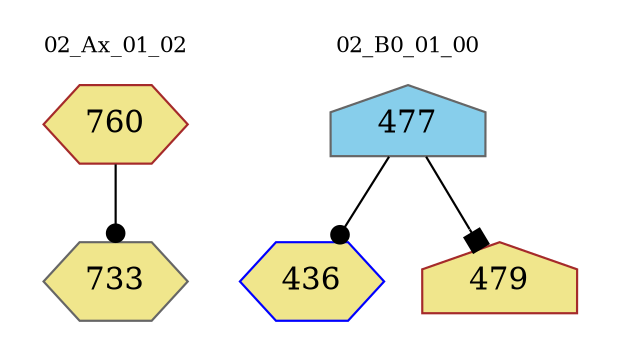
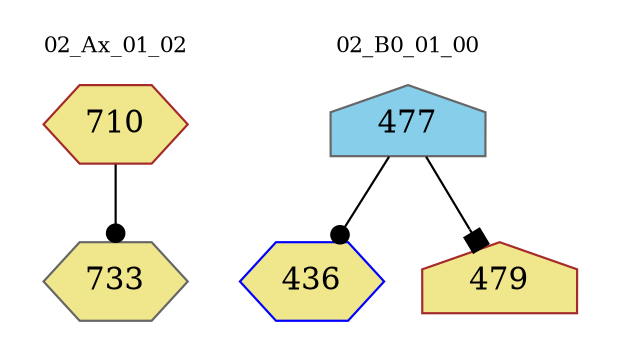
node "760": label "760" -> "710"
